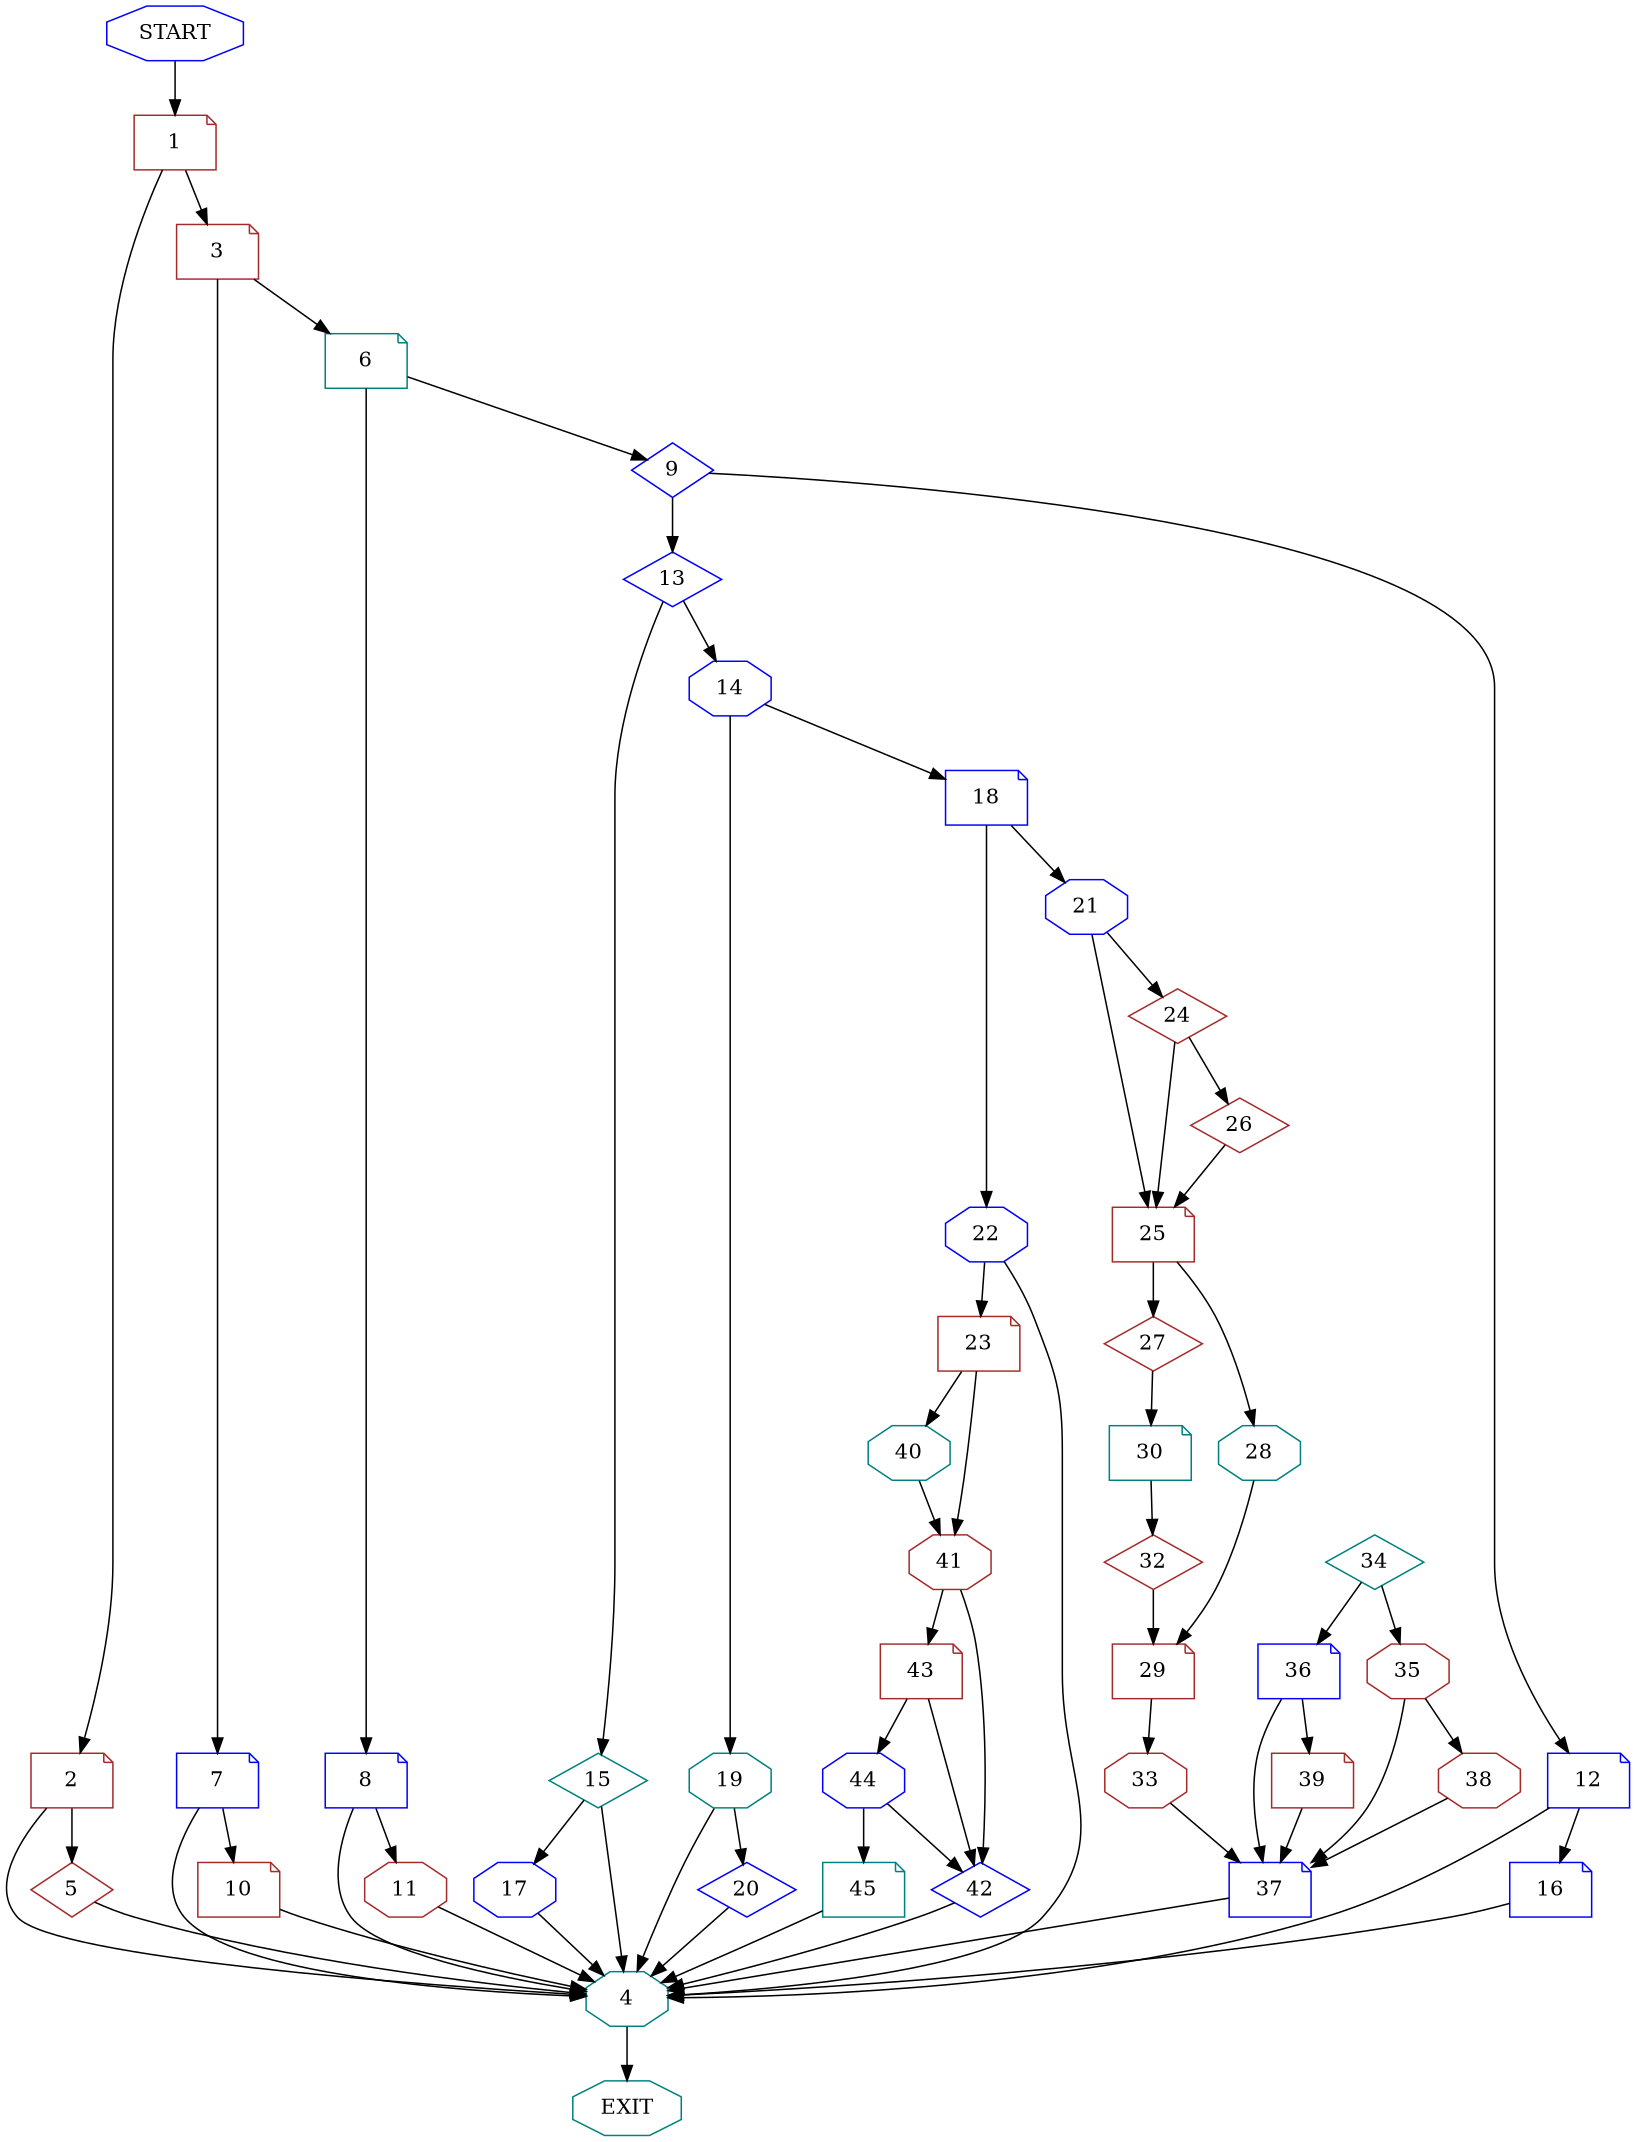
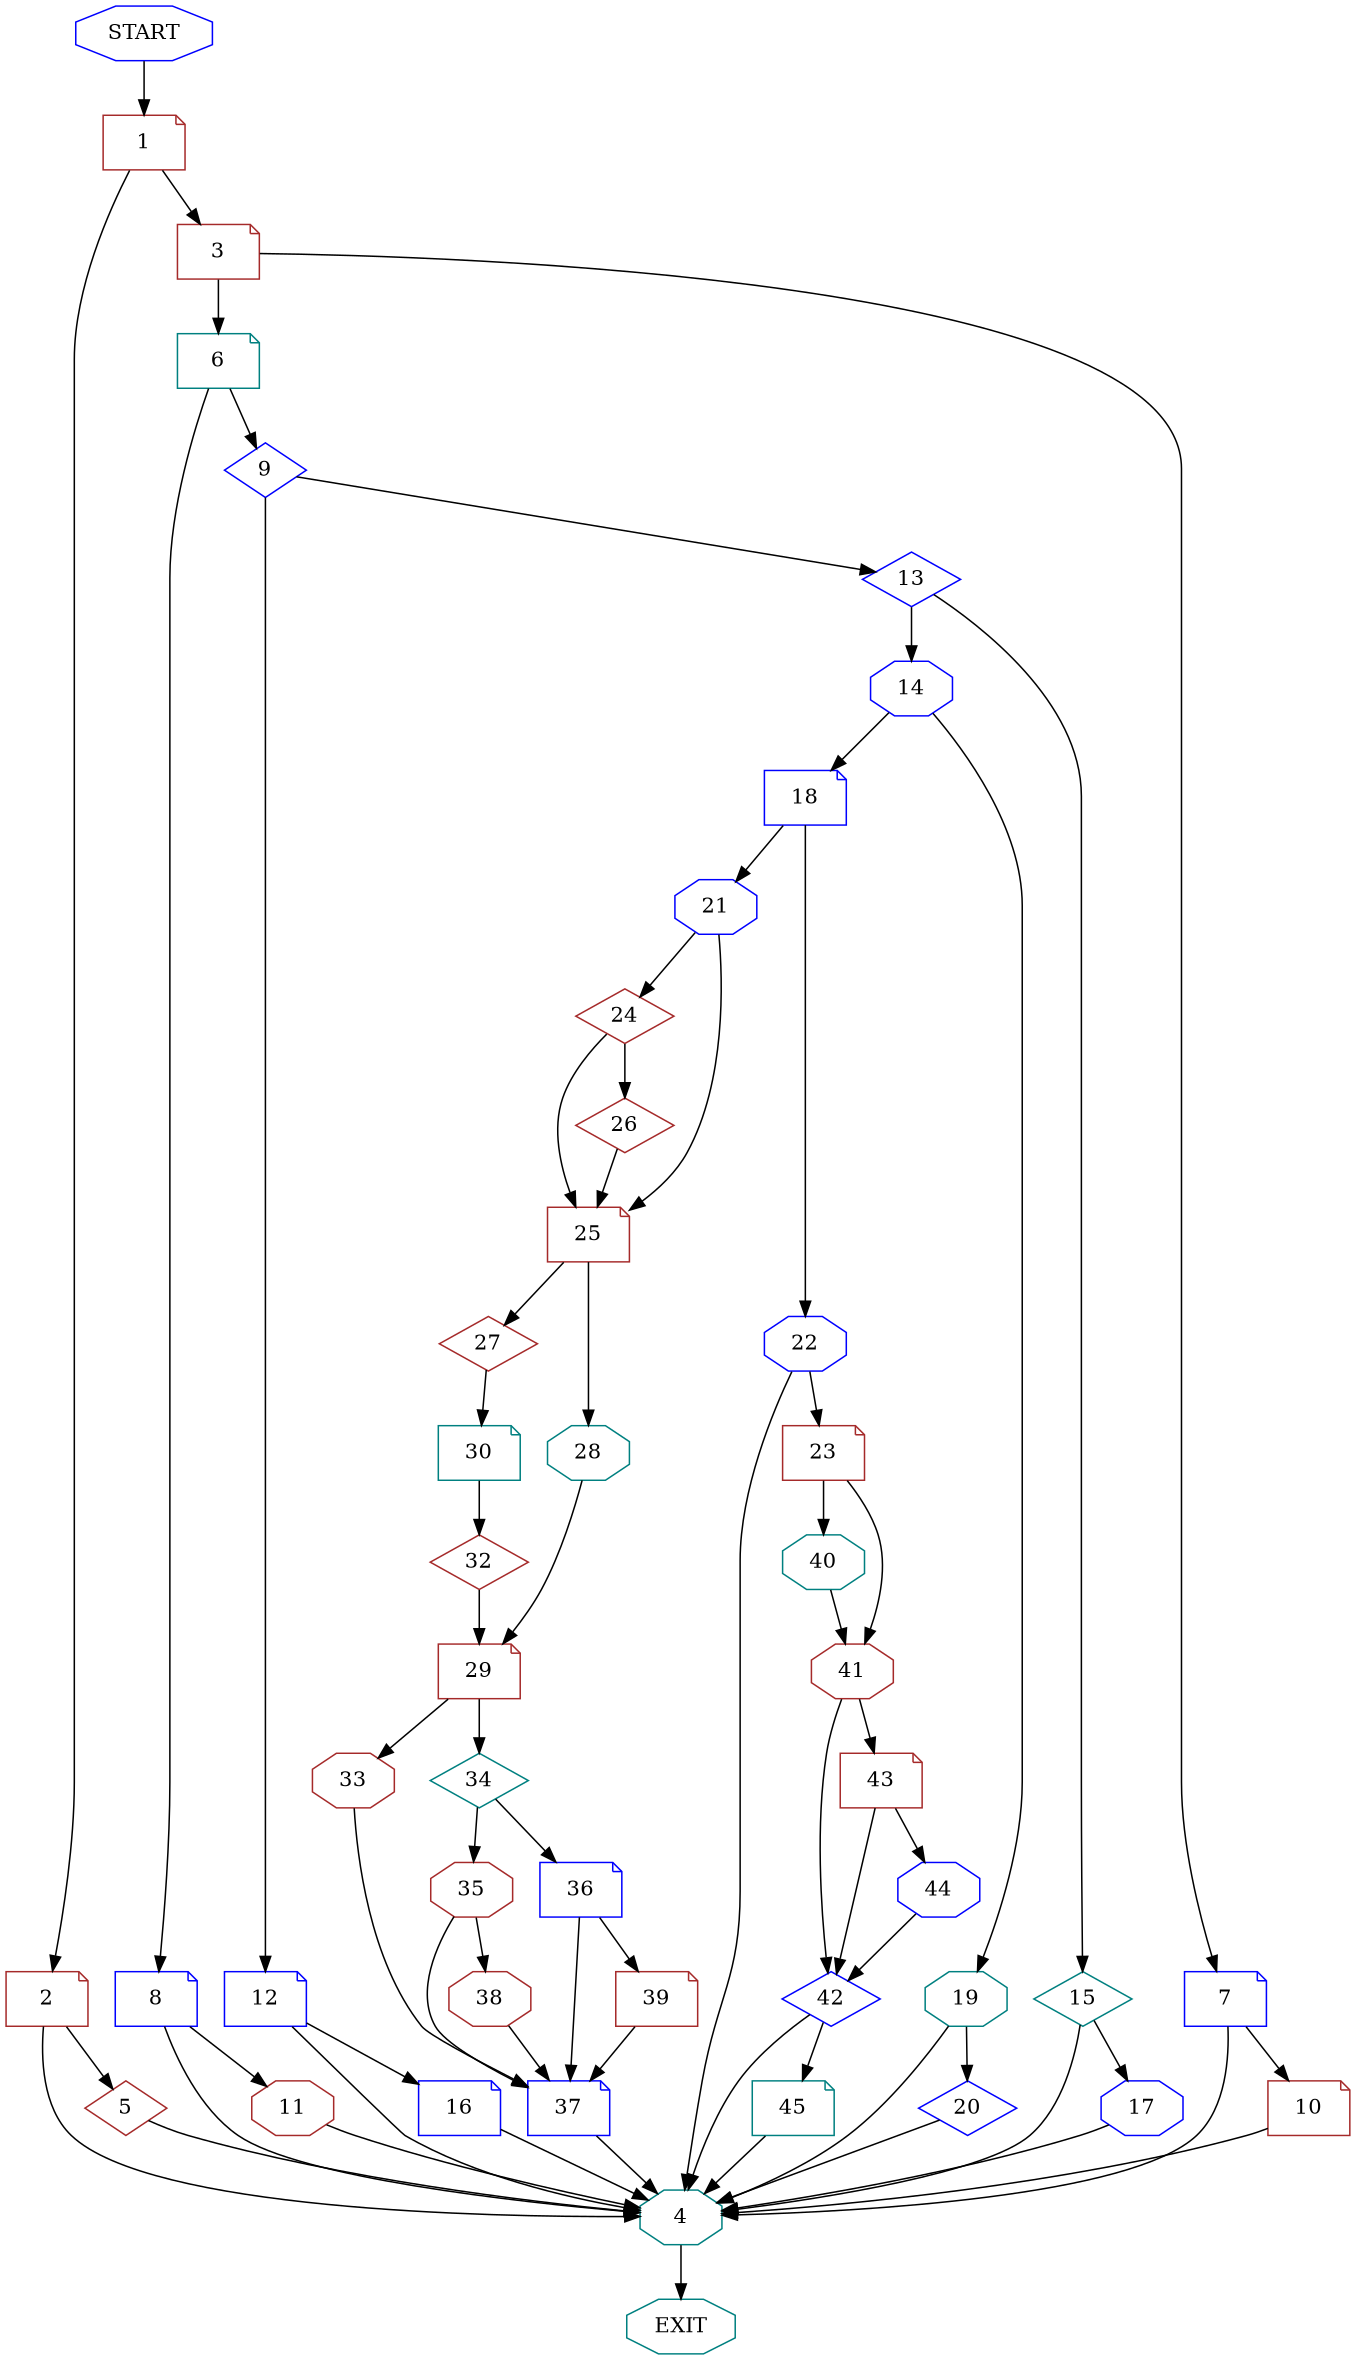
edge "29" -> "34": added
edge "44" -> "45": now "42" -> "45"
